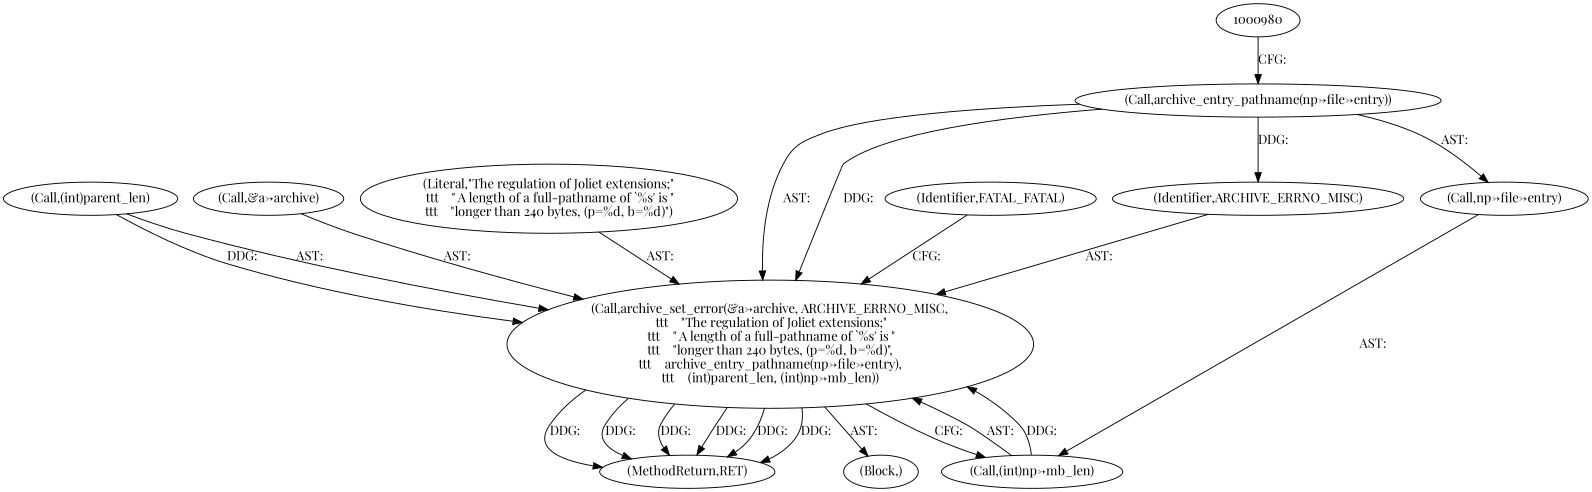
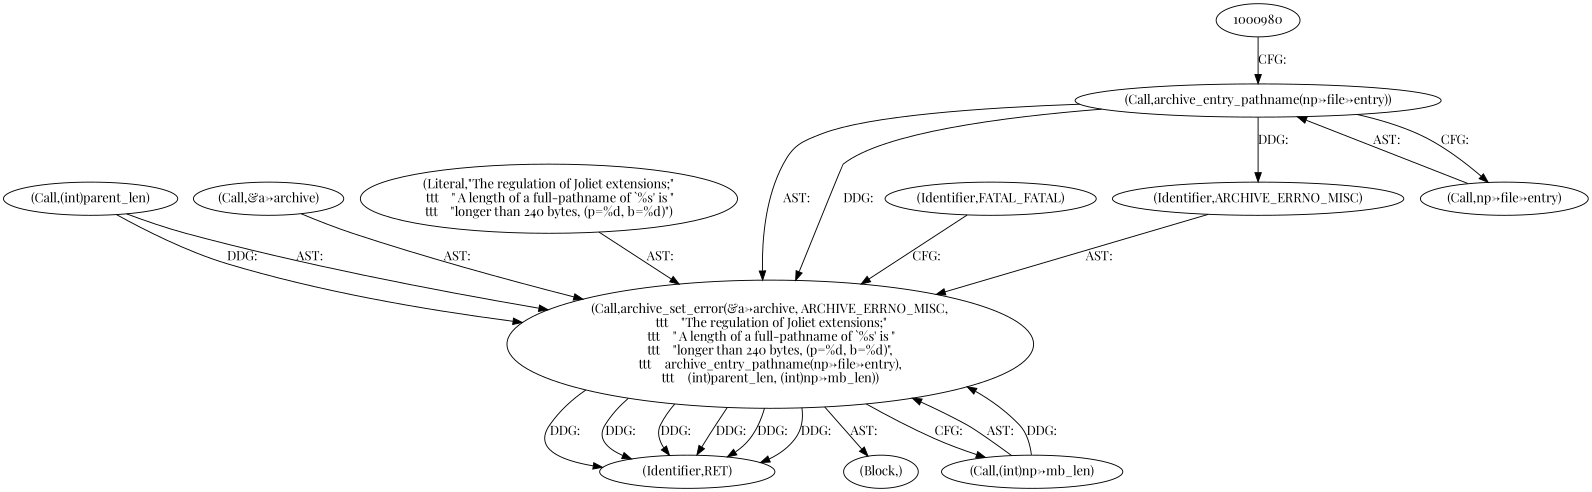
edge "(Call,archive_entry_pathname(np->file->entry))" -> "(Call,np->file->entry)": label "AST: " -> "CFG: "
edge "(Call,np->file->entry)" -> "(Call,(int)np->mb_len)": now "(Call,np->file->entry)" -> "(Call,archive_entry_pathname(np->file->entry))"
node "(MethodReturn,RET)": label "(MethodReturn,RET)" -> "(Identifier,RET)"
